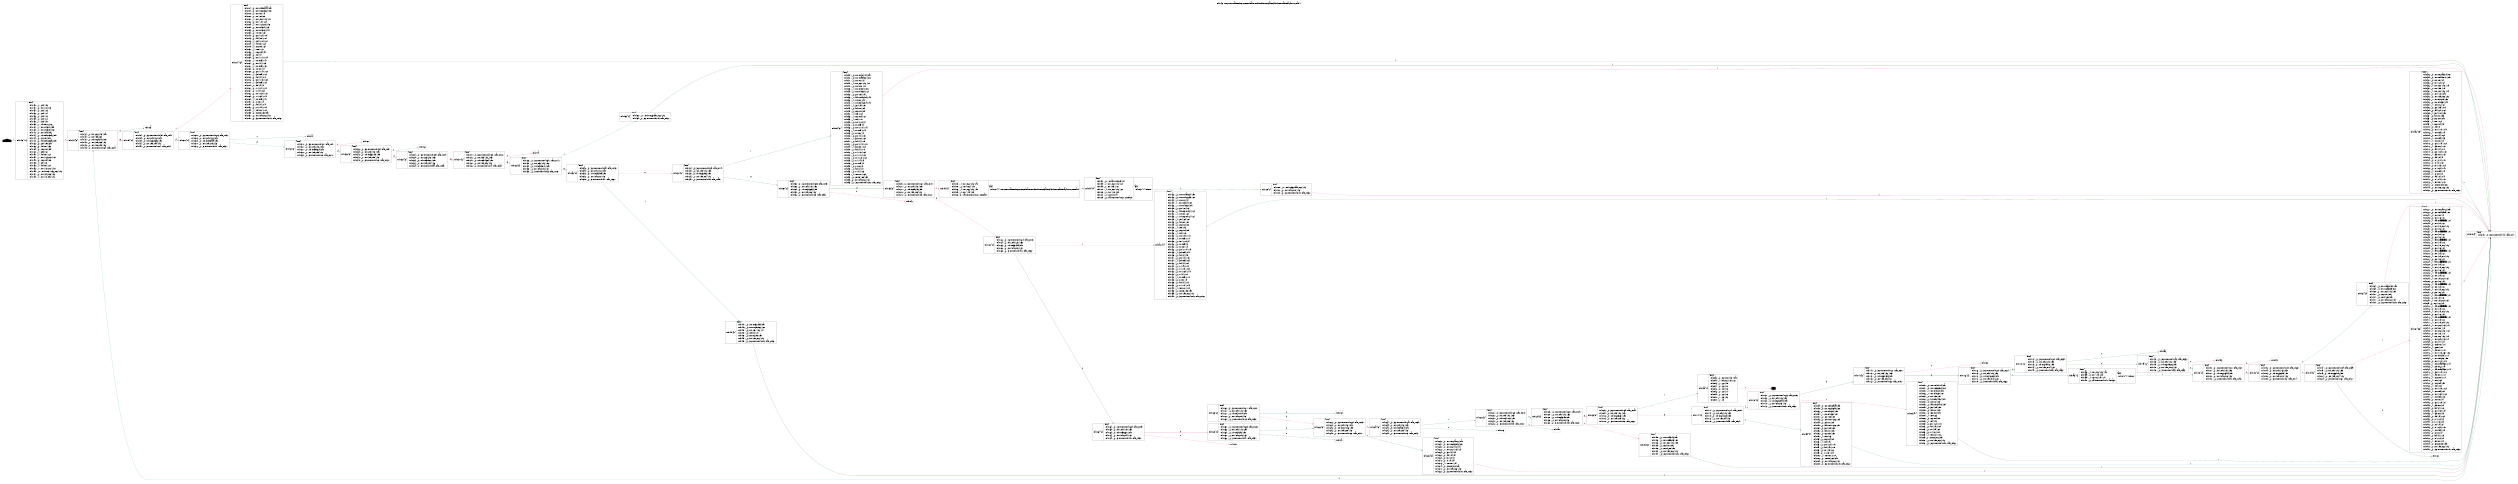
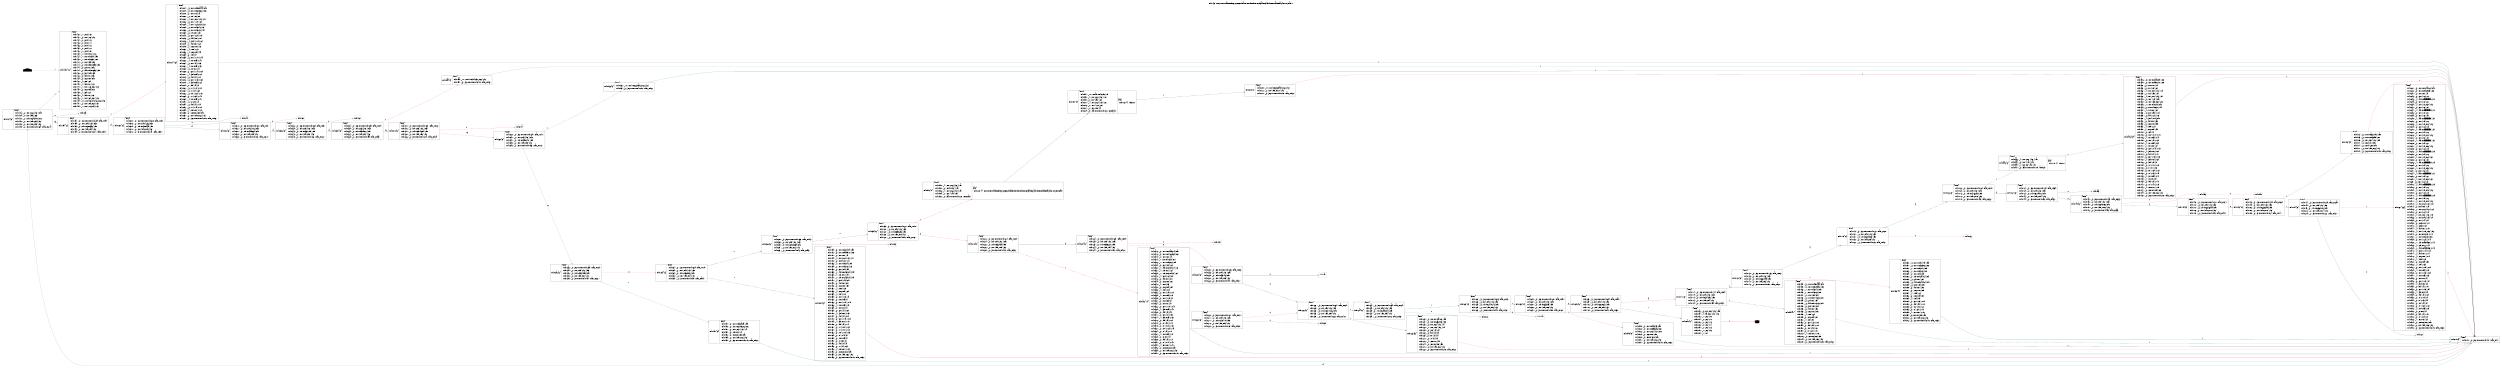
node "0x401faa [15]": added
edge "0x401450 [116]" -> "0x4014c4 [32]": reversed
edge "0x4017bc [28]" -> "0x401d92": now "0x4019f5" -> "0x401d92"
edge "0x401aa6 [16]" -> "0x4017bc [28]": now "0x401aa6 [16]" -> "0x401ab6 [159]"
